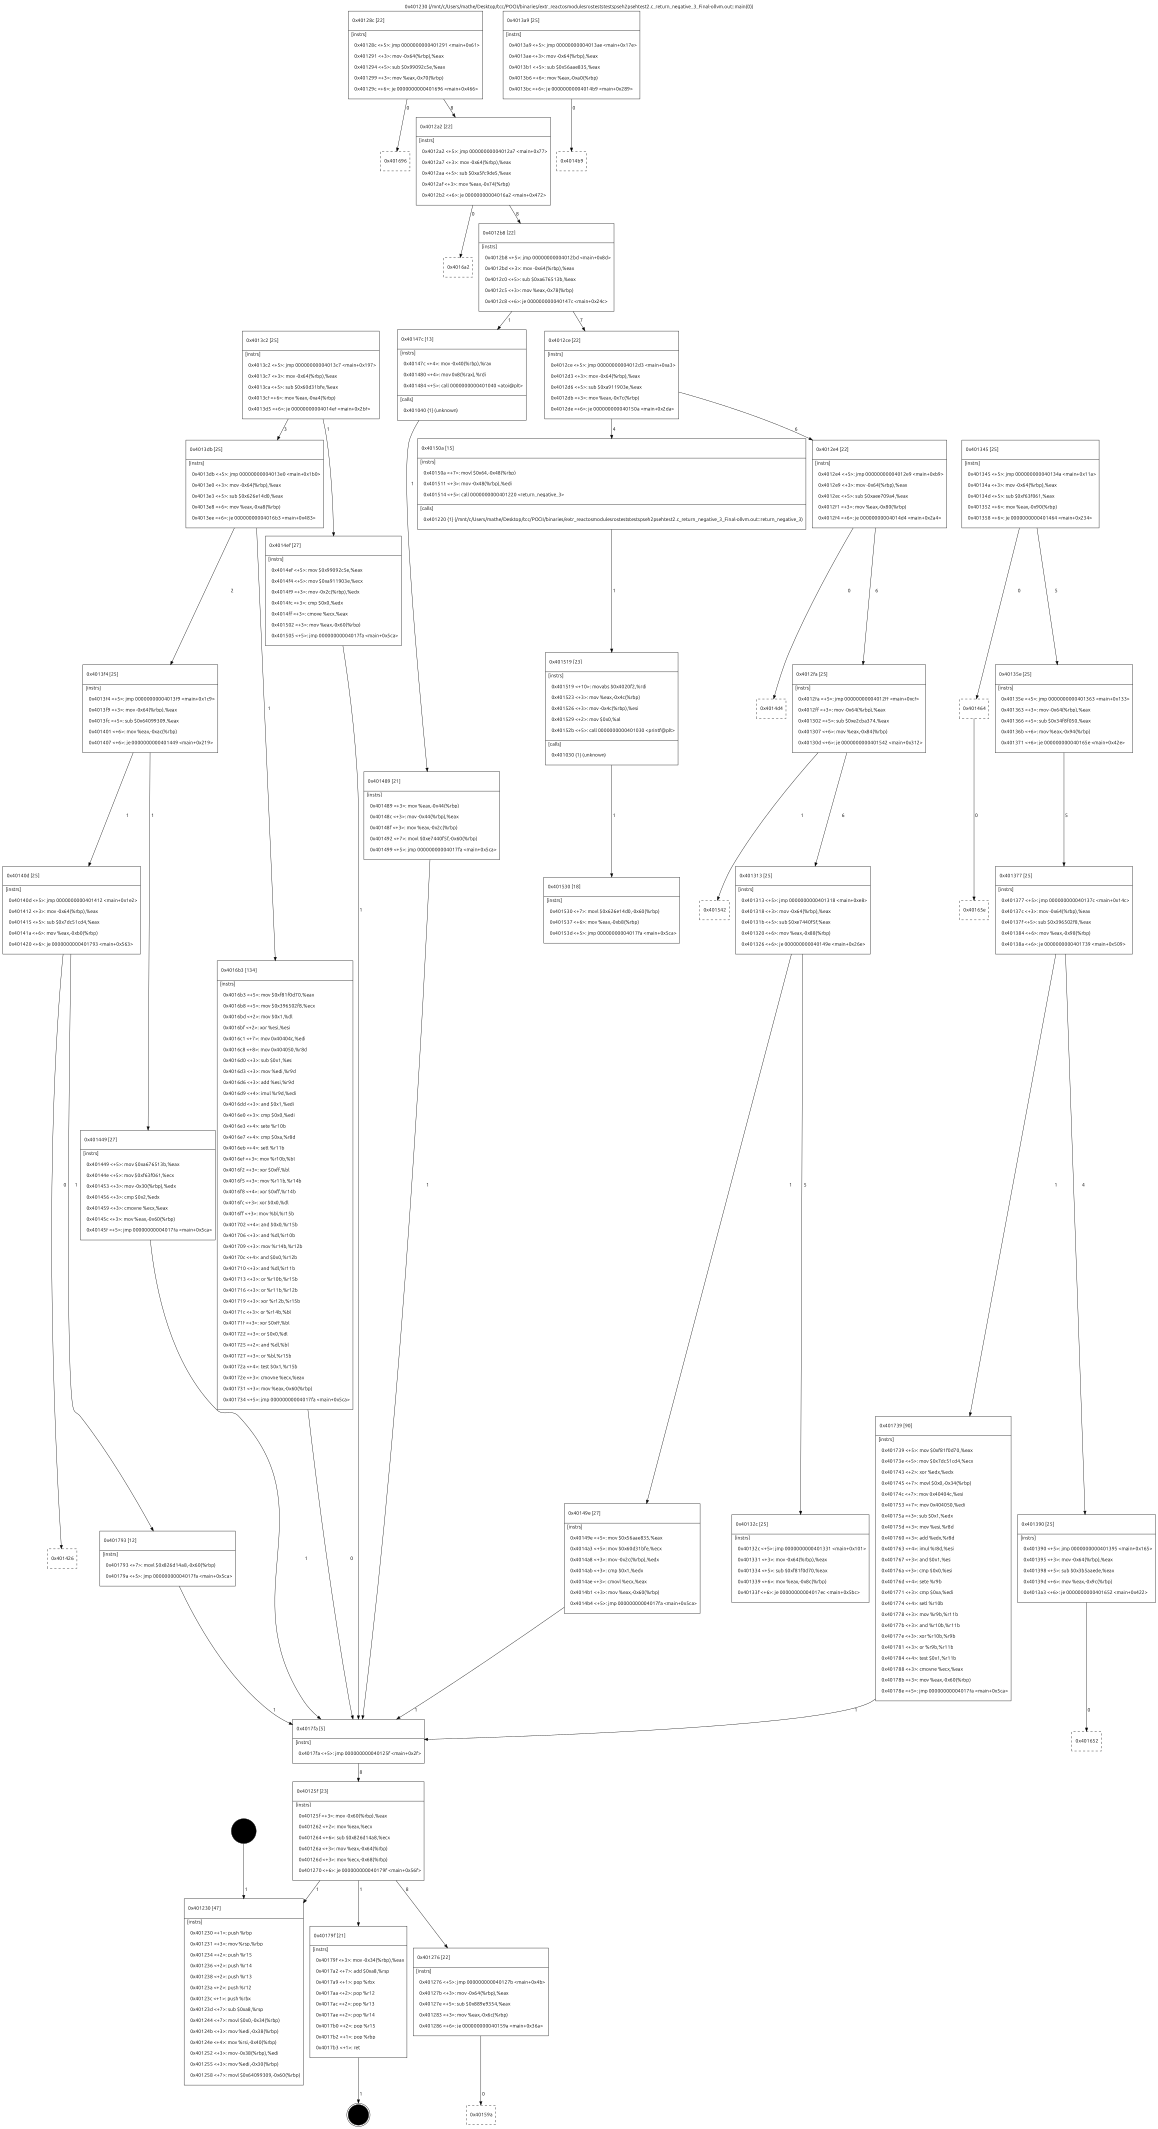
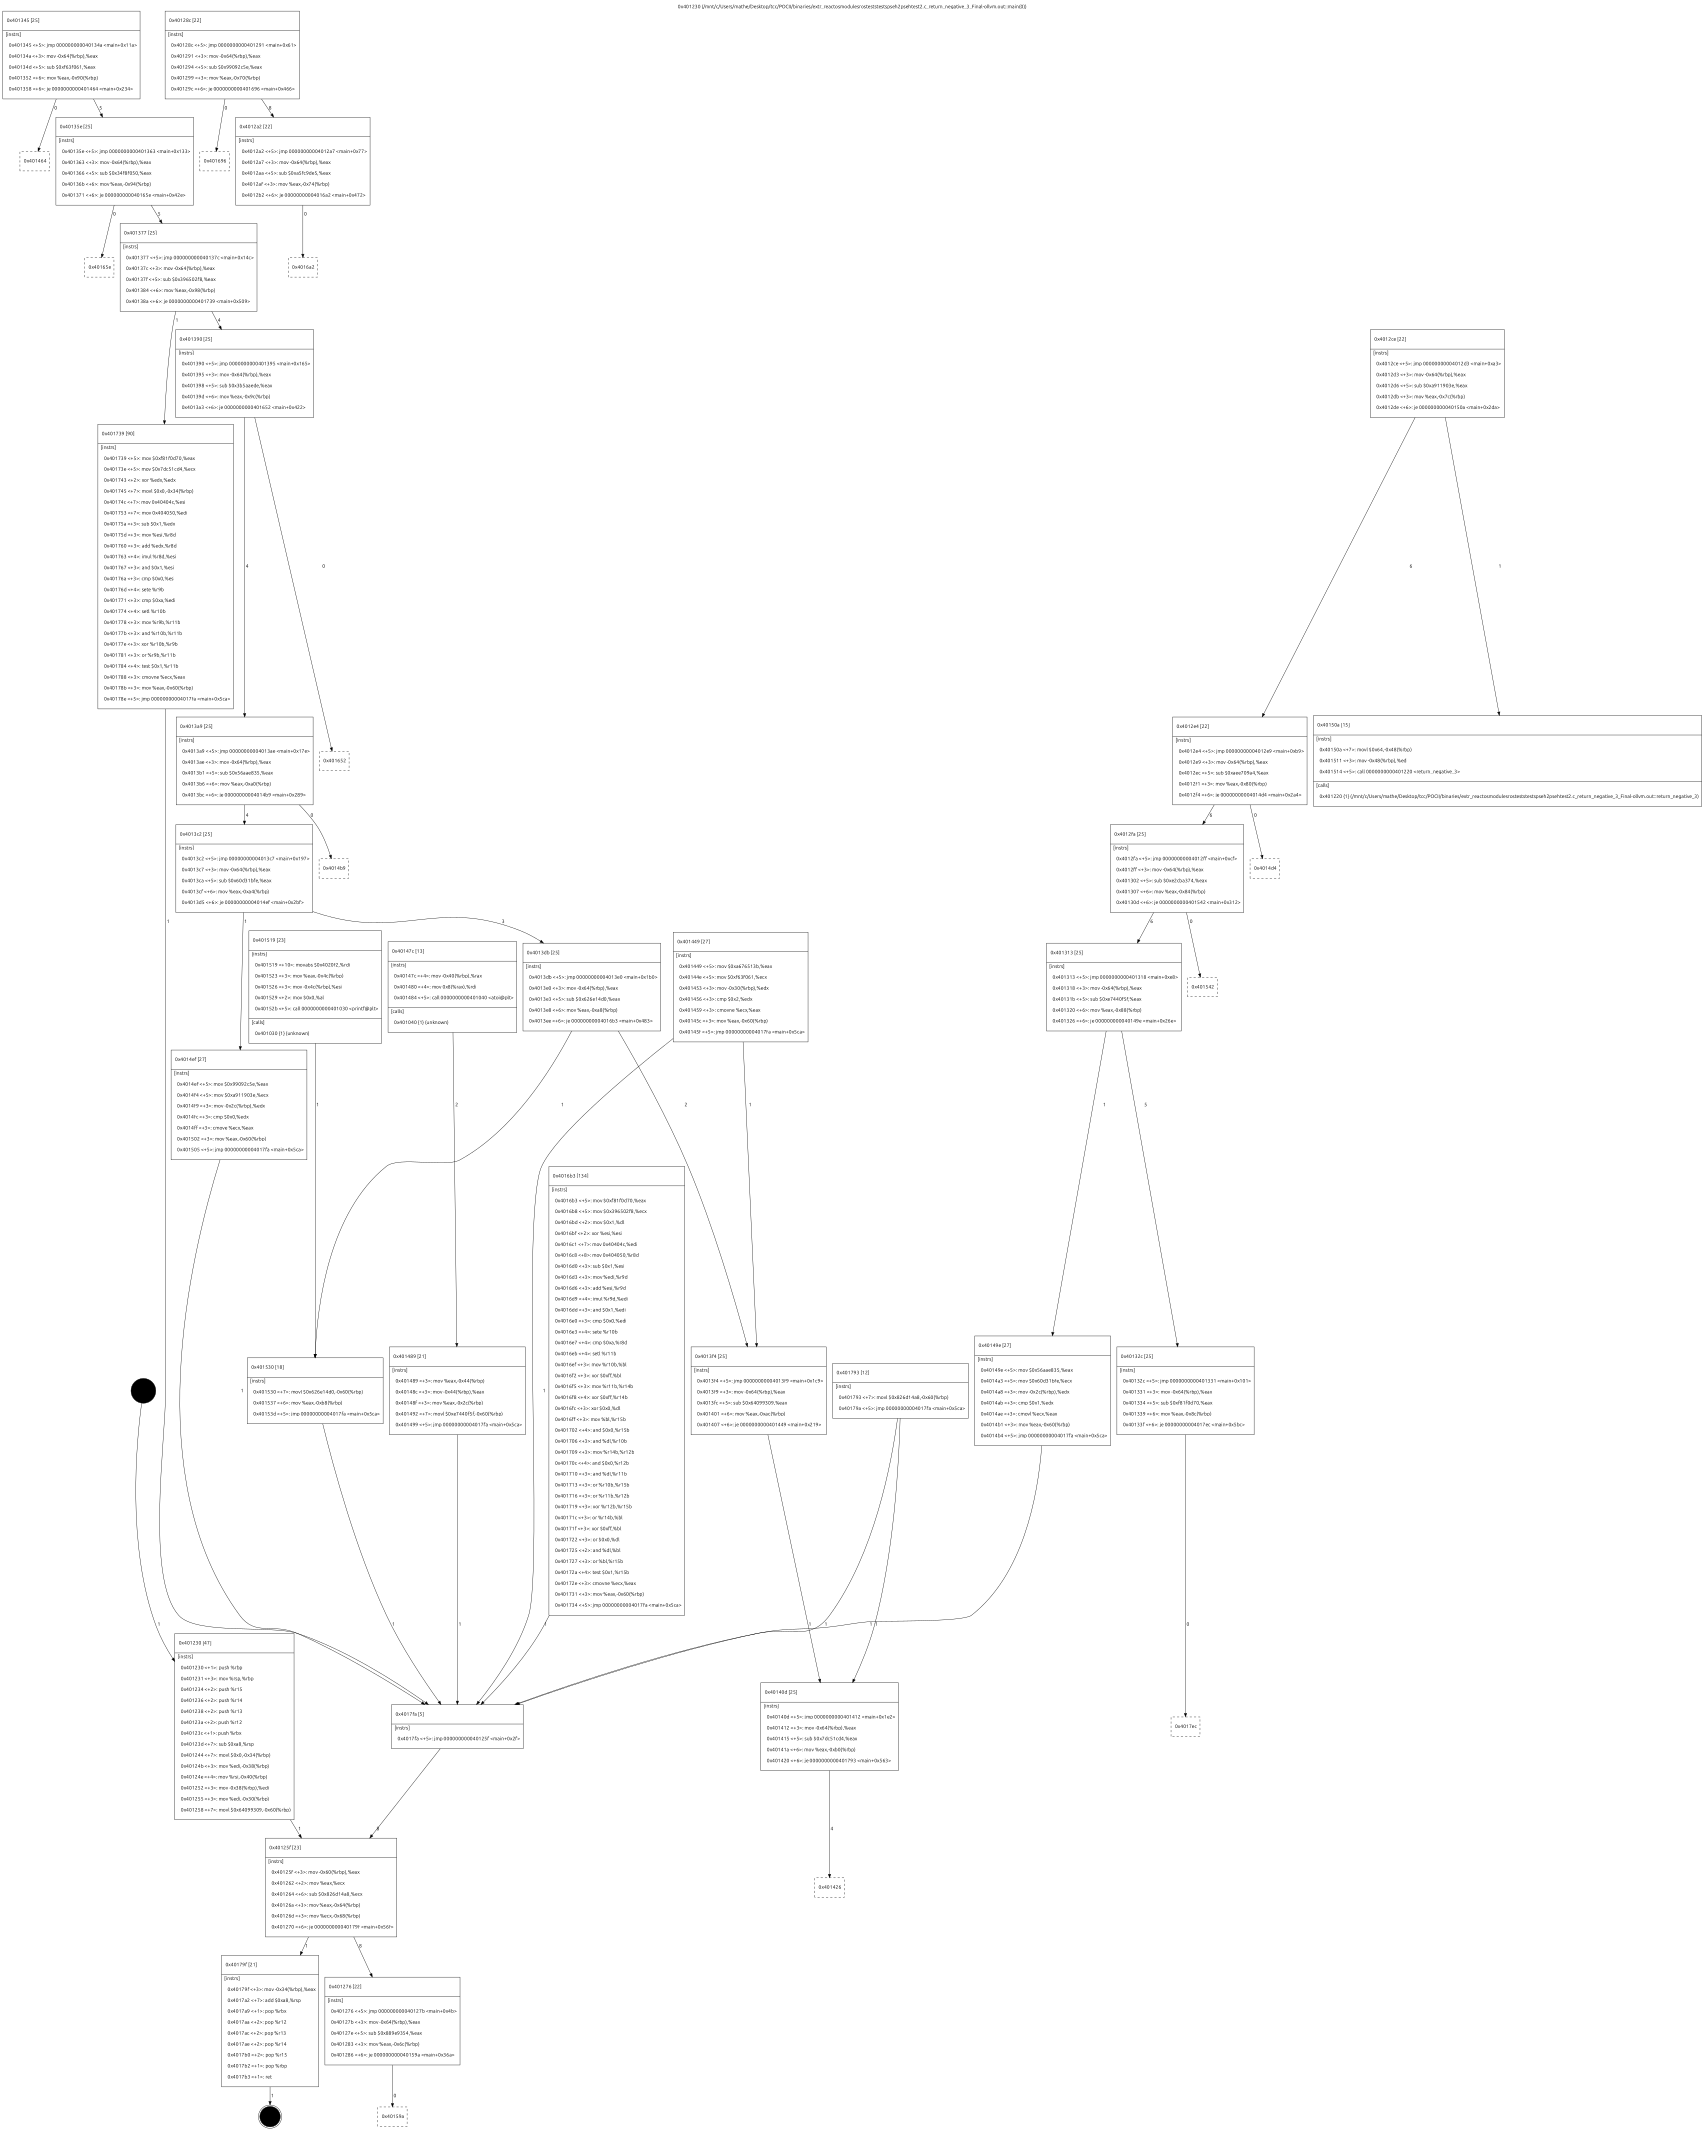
node "0x4012b8 [22]": removed
edge "0x4012ce [22]" -> "0x40150a [15]": label " 4" -> " 1"
edge "0x40147c [13]" -> "0x401489 [21]": label " 1" -> " 2"
edge "0x401390 [25]" -> "0x4013a9 [25]": added, label "4"
edge "0x40150a [15]" -> "0x401519 [23]": removed, label "1"
edge "0x4013db [25]" -> "0x4016b3 [134]": now "0x4013db [25]" -> "0x401530 [18]"
edge "0x401464" -> "0x40165e": now "0x40135e [25]" -> "0x40165e"
edge "0x4013a9 [25]" -> "0x4013c2 [25]": added, label "4"
edge "0x4012fa [25]" -> "0x401542": label " 1" -> " 0"
edge "0x4013f4 [25]" -> "0x401449 [27]": reversed
edge "0x40140d [25]" -> "0x401426": label " 0" -> " 4"
edge "0x40140d [25]" -> "0x401793 [12]": reversed
edge "0x4016b3 [134]" -> "0x4017fa [5]": label " 0" -> " 1"
edge "0x401530 [18]" -> "0x4017fa [5]": added, label "1"
node "0x4017ec": added
edge "0x40125f [23]" -> "0x401230 [47]": reversed
